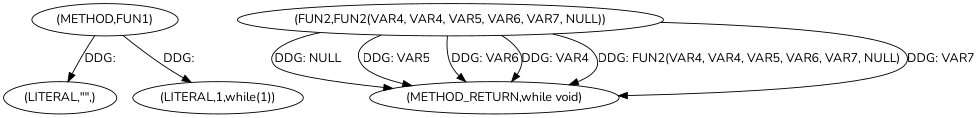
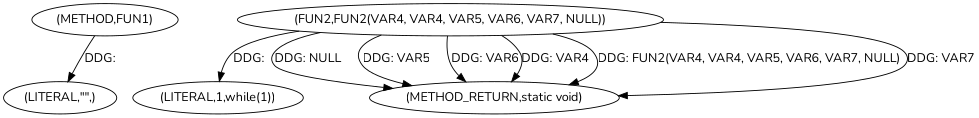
edge "(METHOD,FUN1)" -> "(LITERAL,1,while(1))": now "(FUN2,FUN2(VAR4, VAR4, VAR5, VAR6, VAR7, NULL))" -> "(LITERAL,1,while(1))"
node "(METHOD_RETURN,while void)": label "(METHOD_RETURN,while void)" -> "(METHOD_RETURN,static void)"
